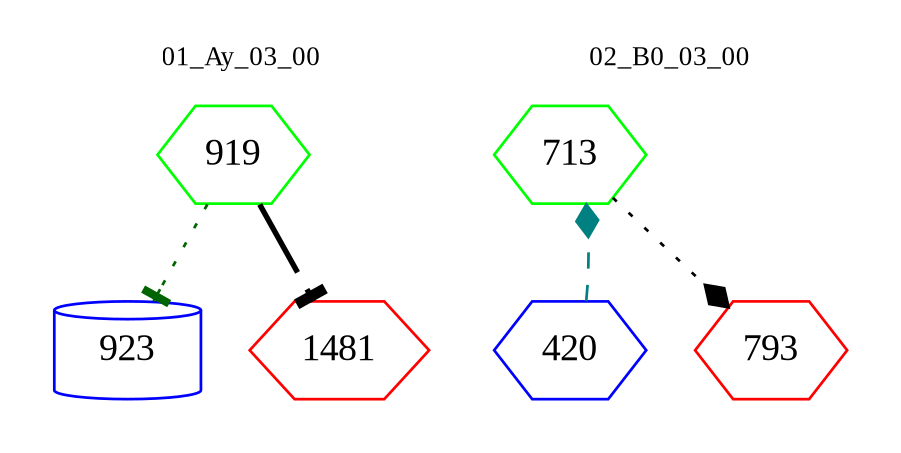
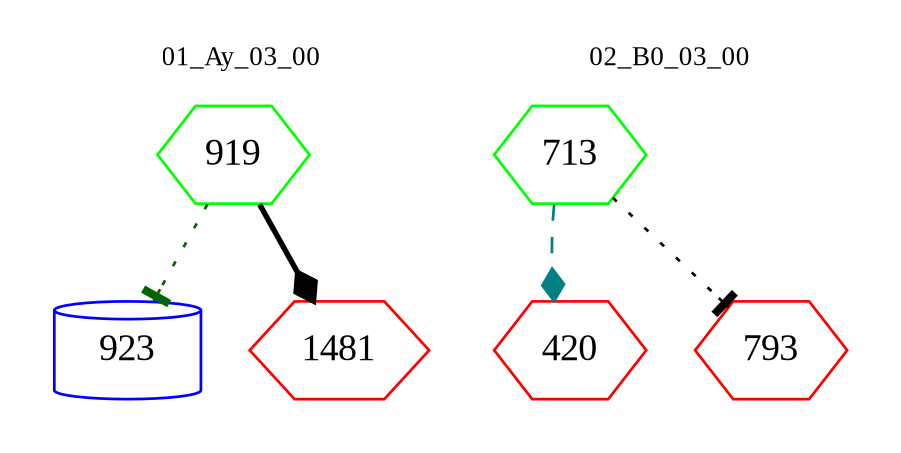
edge "919" -> "1481": arrowhead tee -> diamond
edge "713" -> "793": arrowhead diamond -> tee
edge "420" -> "713": reversed
node "420": color blue -> red
